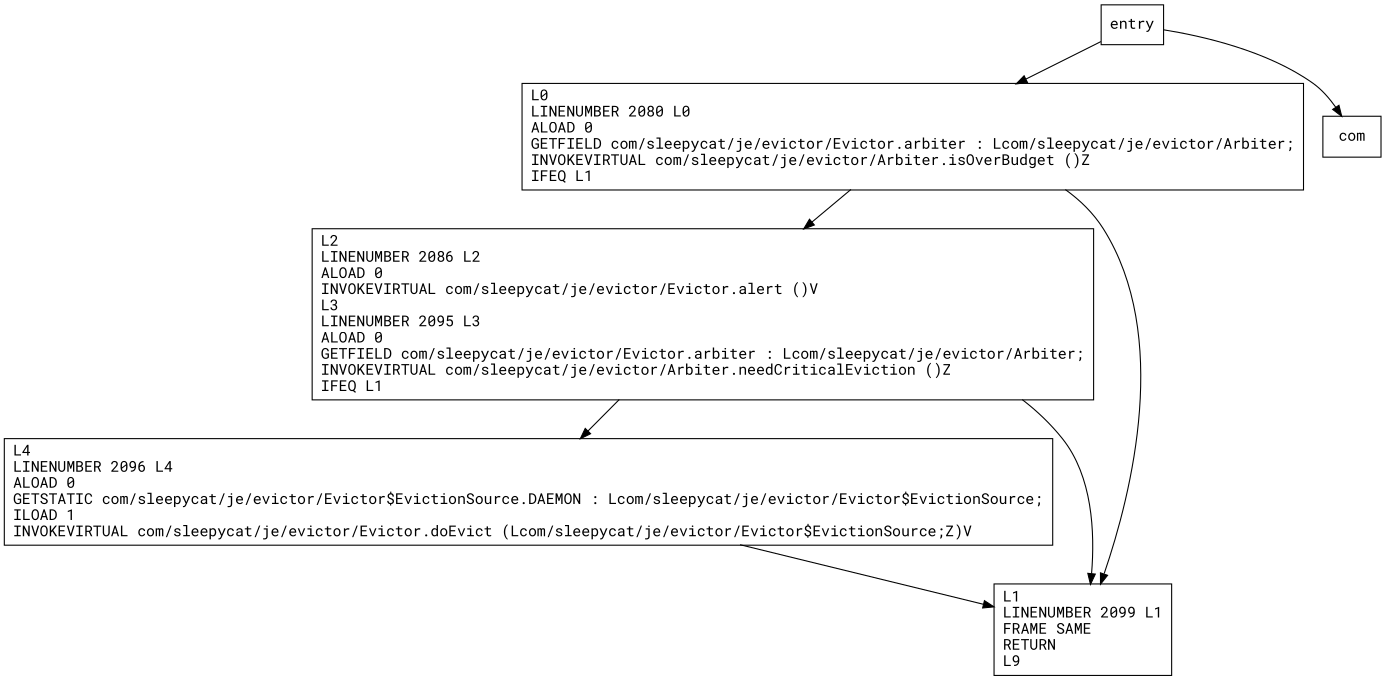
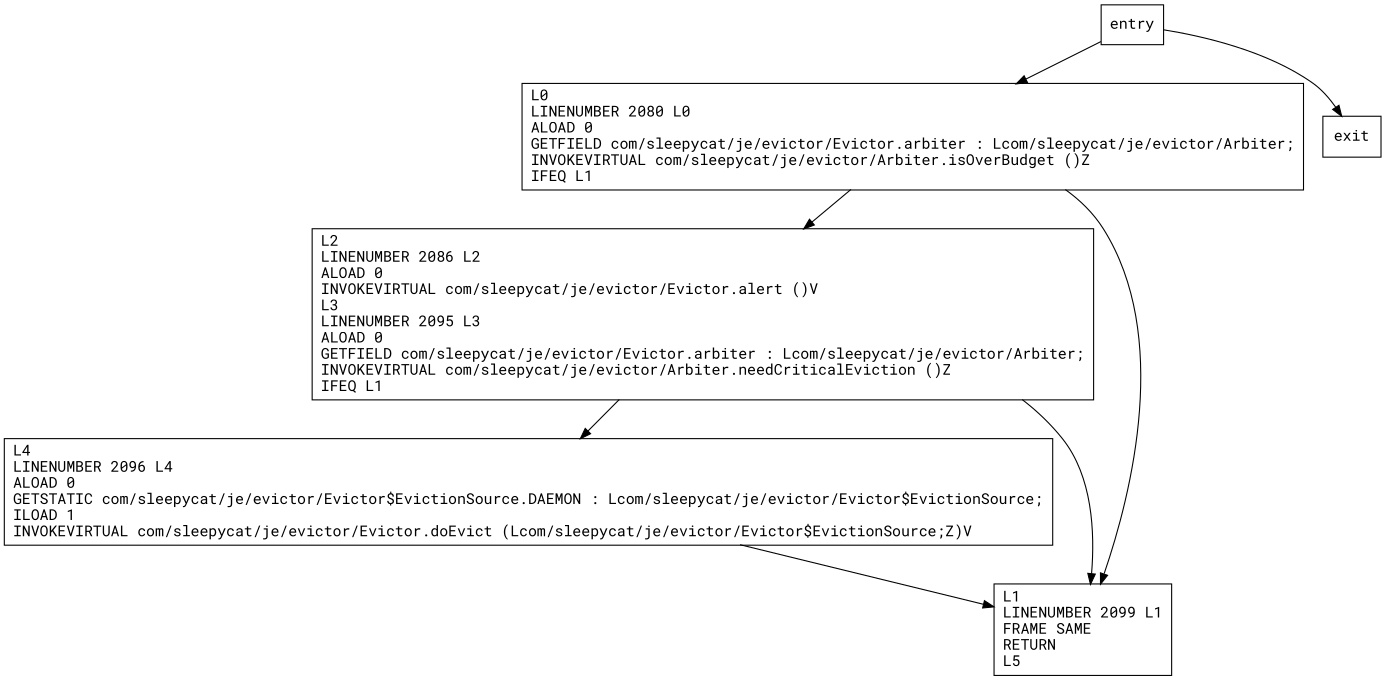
node "com": label "com" -> "exit"
node "L1 LINENUMBER 2099 L1 FRAME SAME RETURN L9": label "L1 LINENUMBER 2099 L1 FRAME SAME RETURN L9" -> "L1 LINENUMBER 2099 L1 FRAME SAME RETURN L5"
